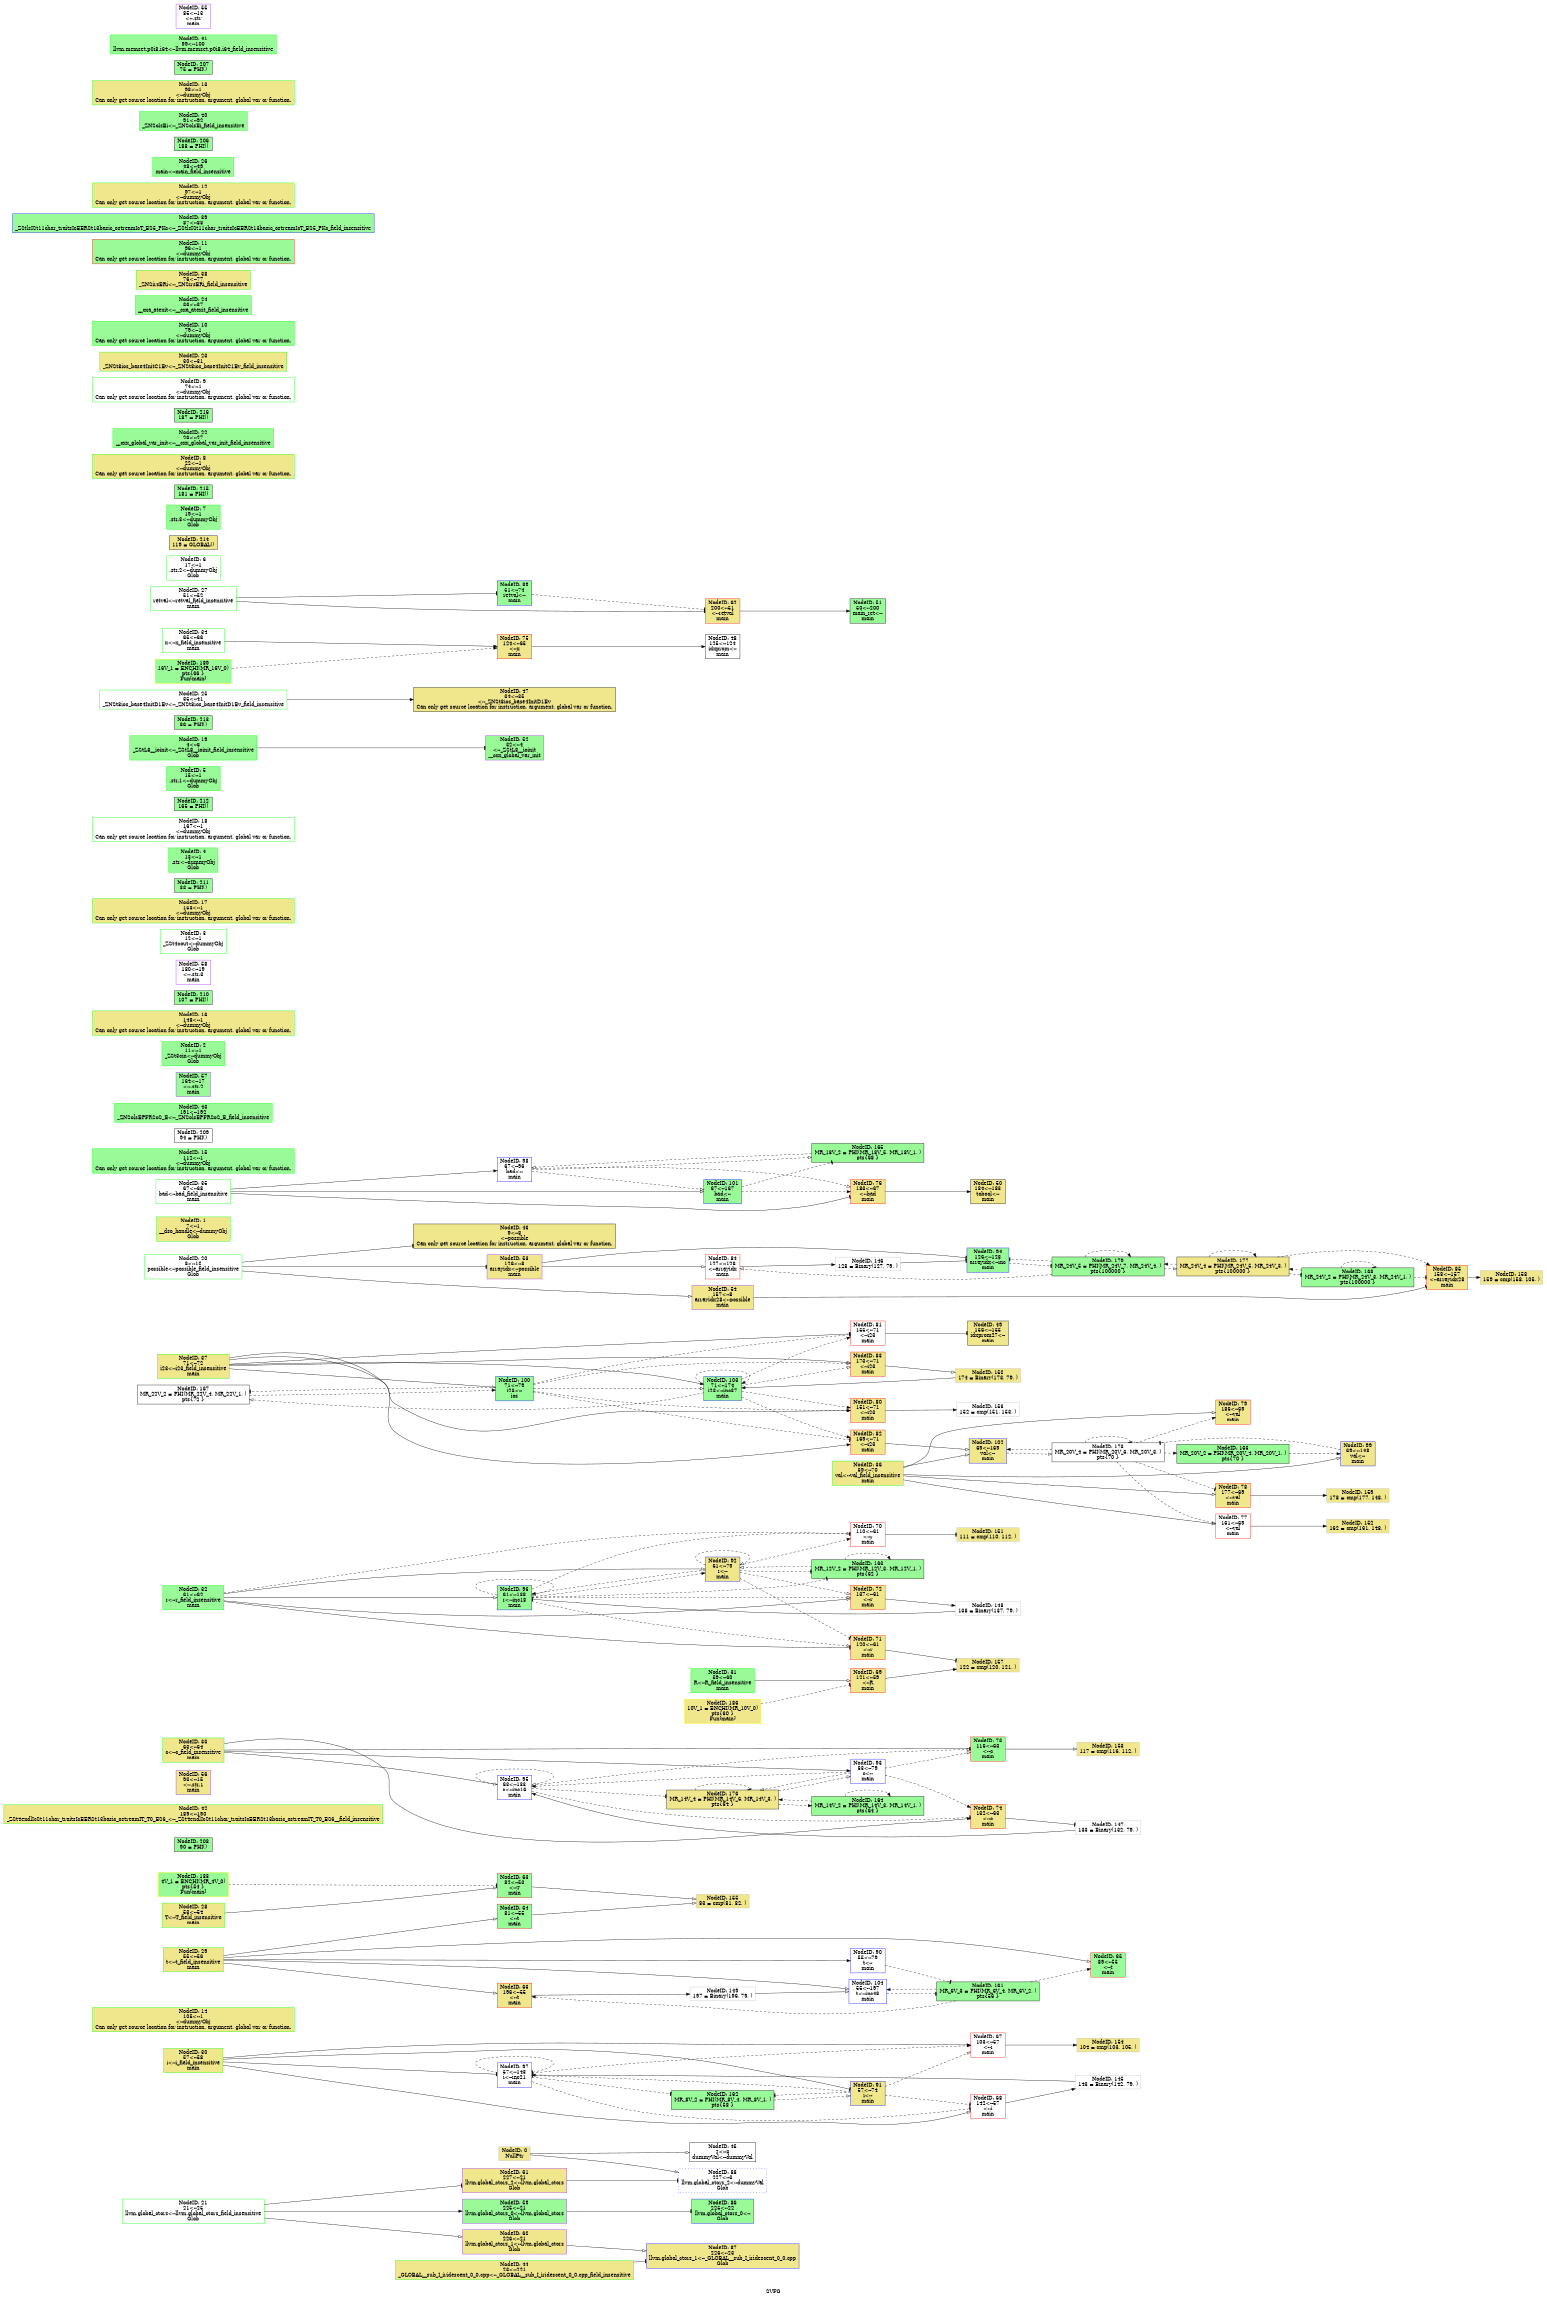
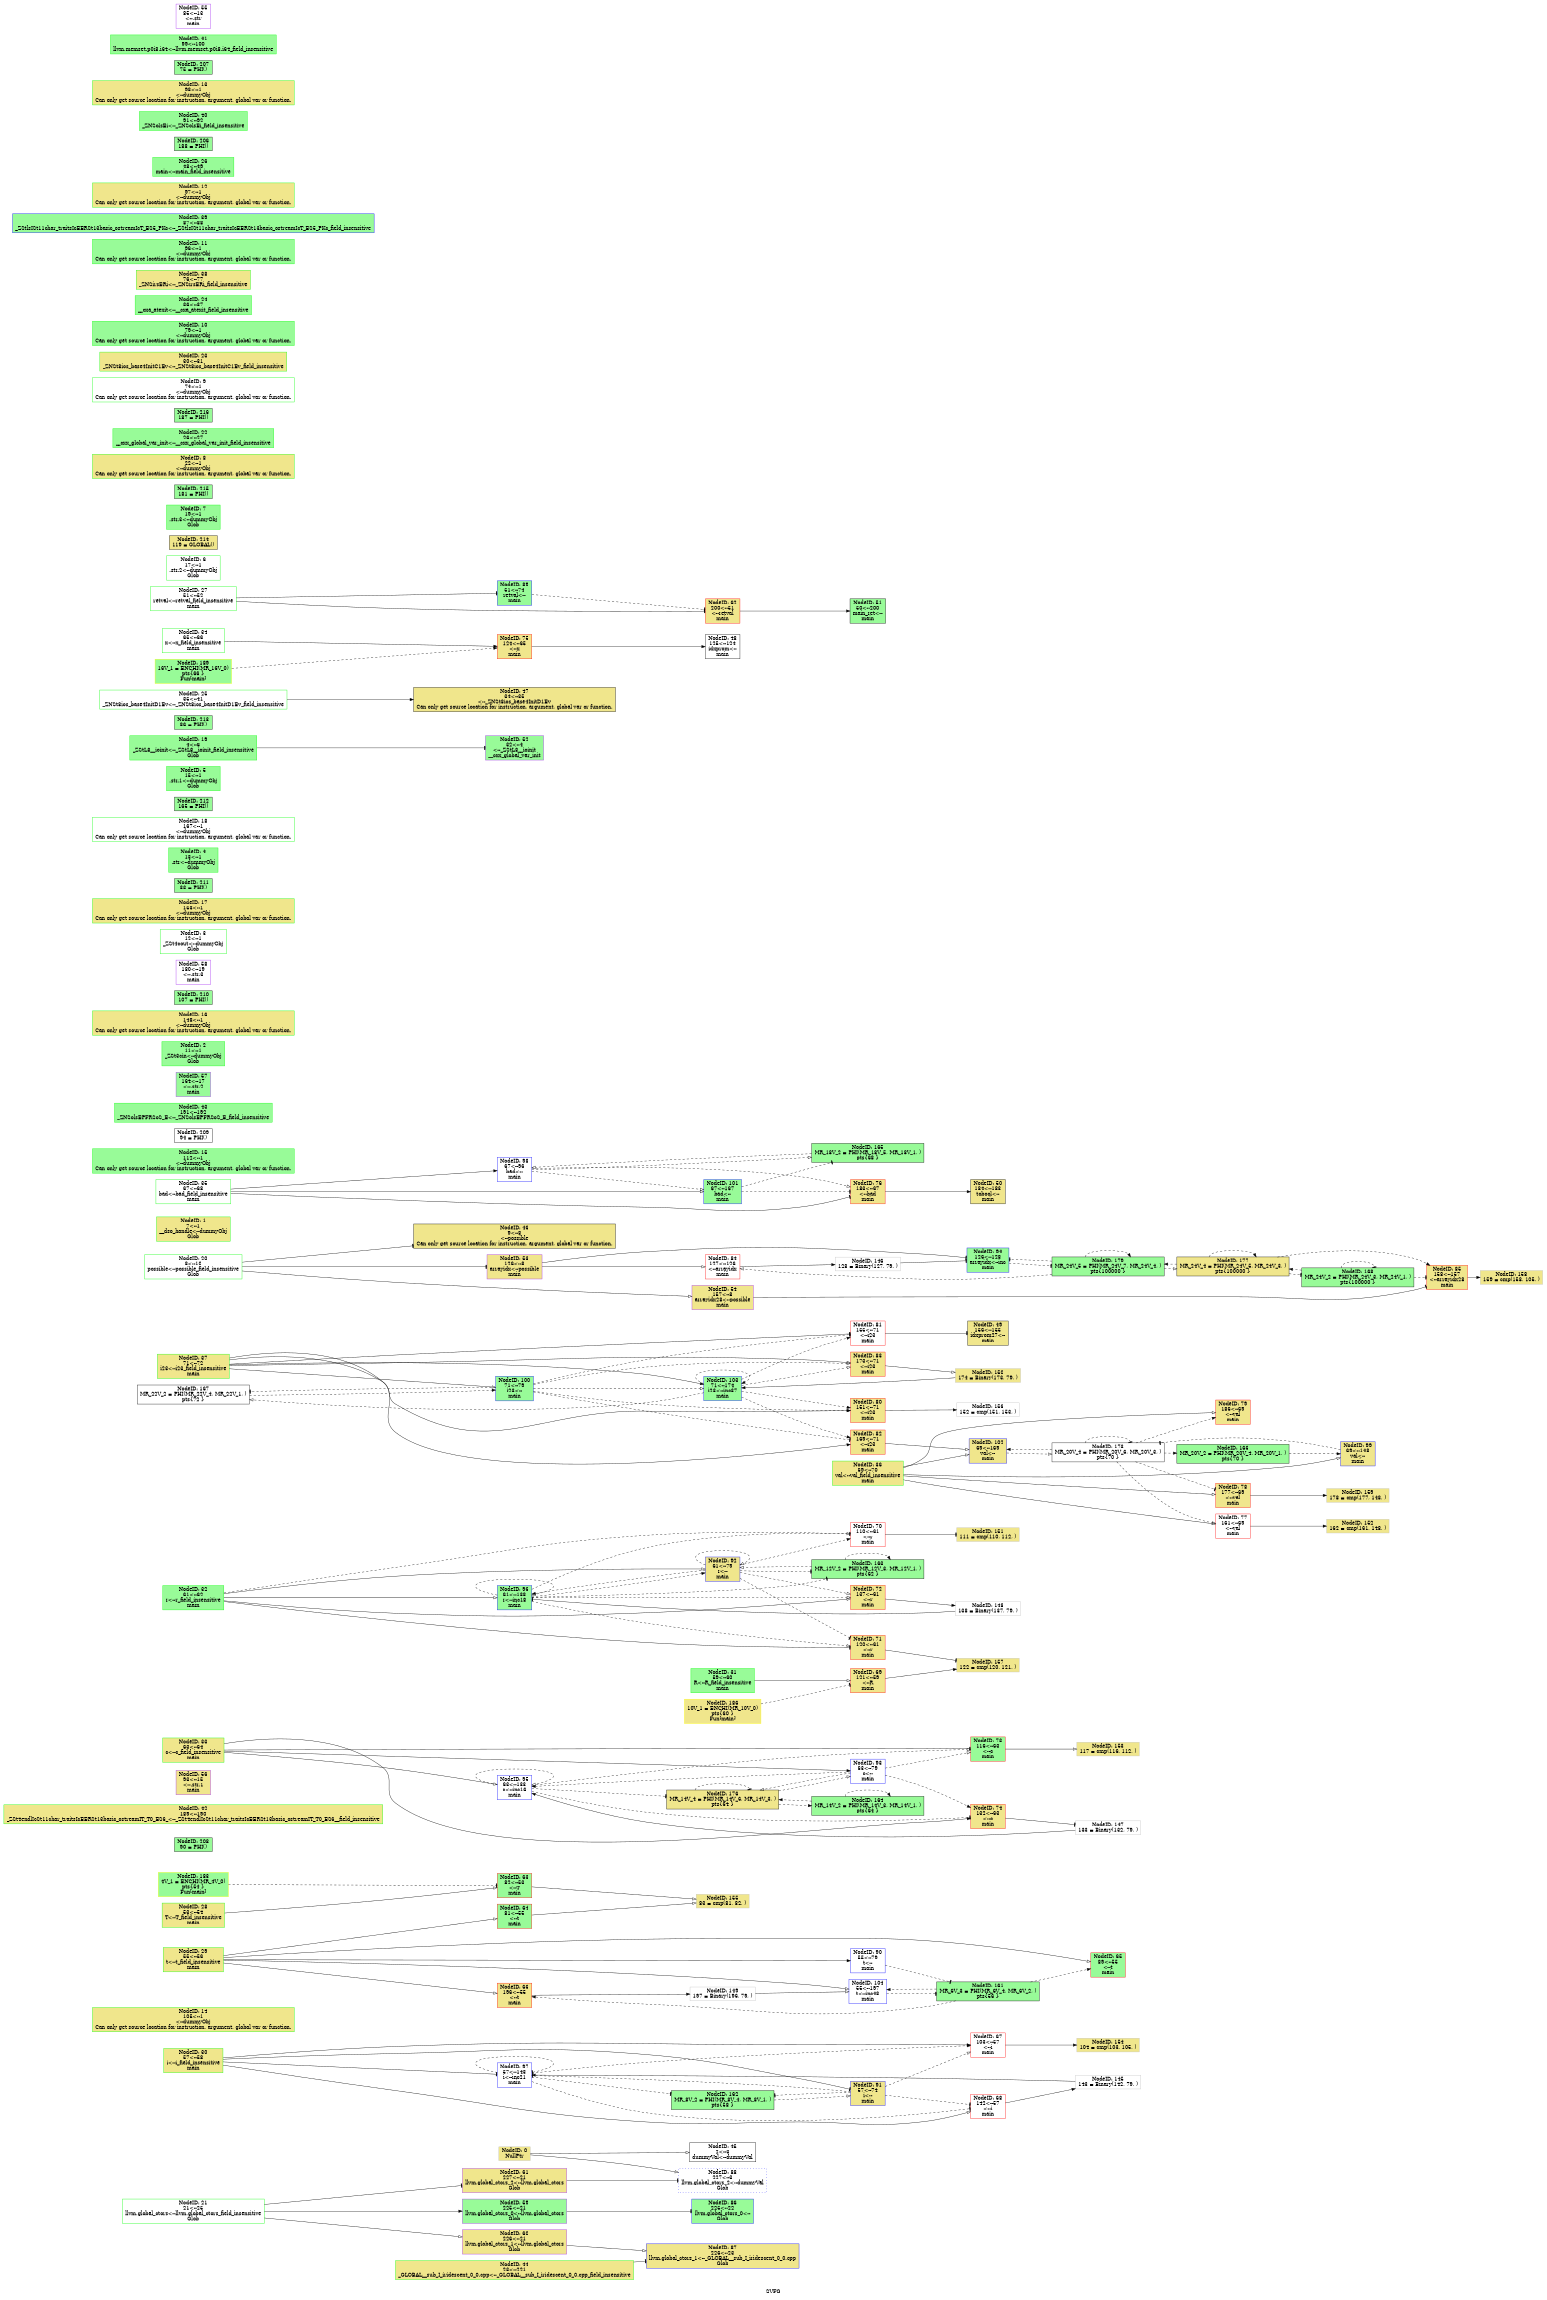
node "NodeID: 11": color red -> green
edge "NodeID: 101" -> "NodeID: 76": arrowhead normal -> tee
node "NodeID: 100": text "ios" -> "main"
